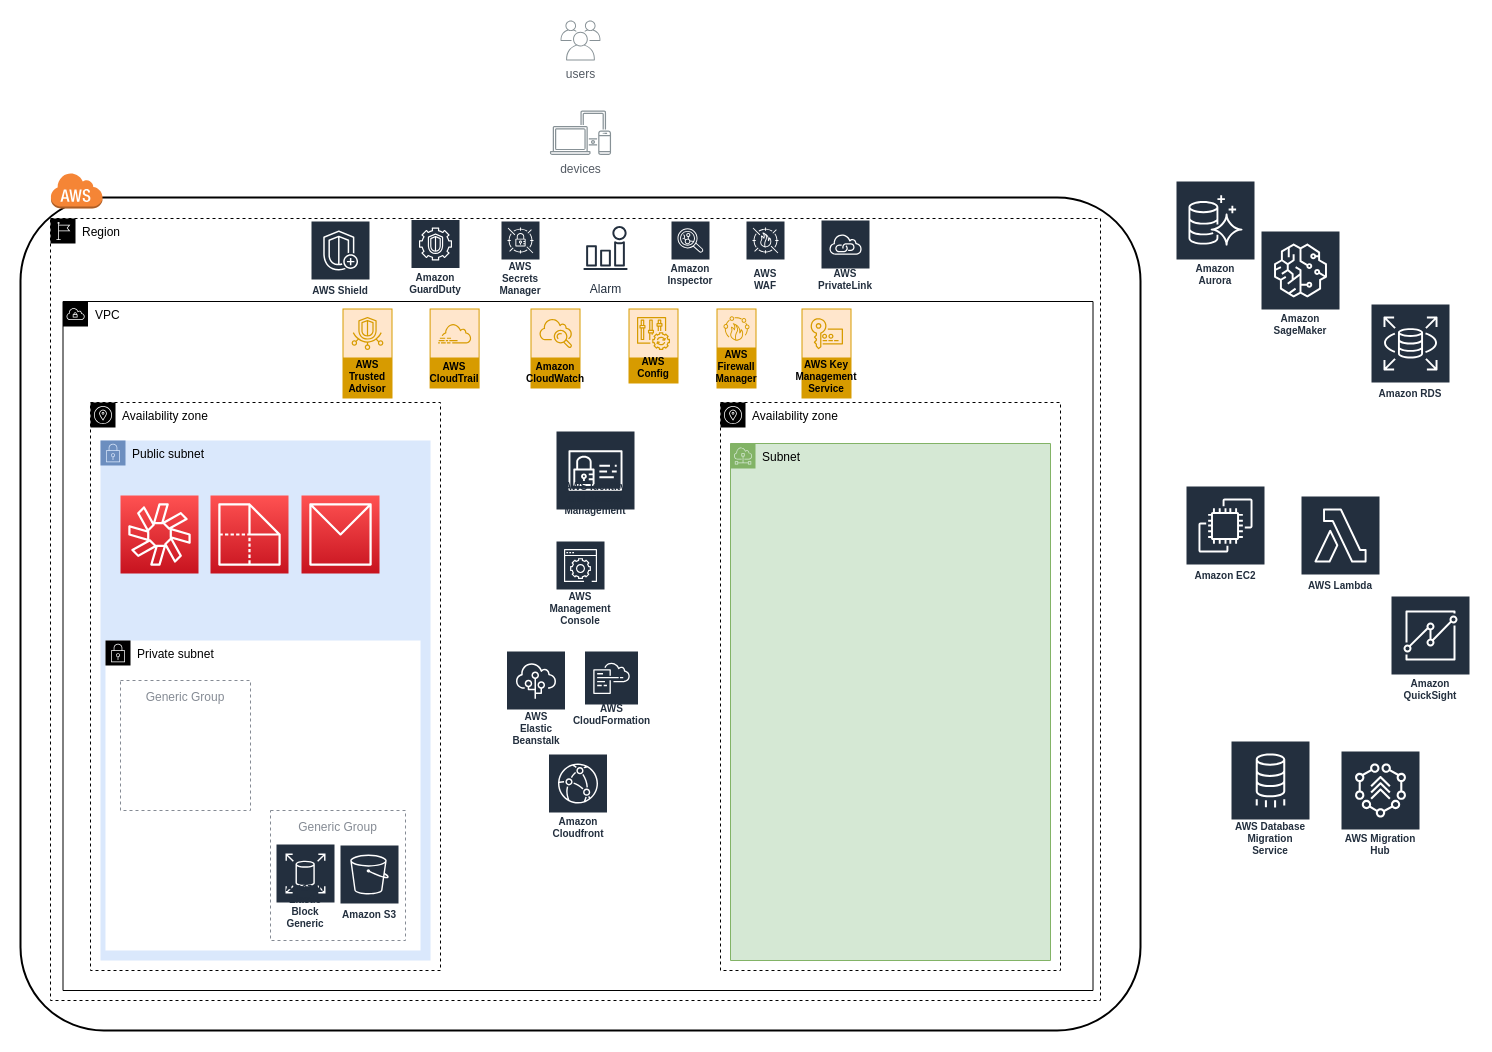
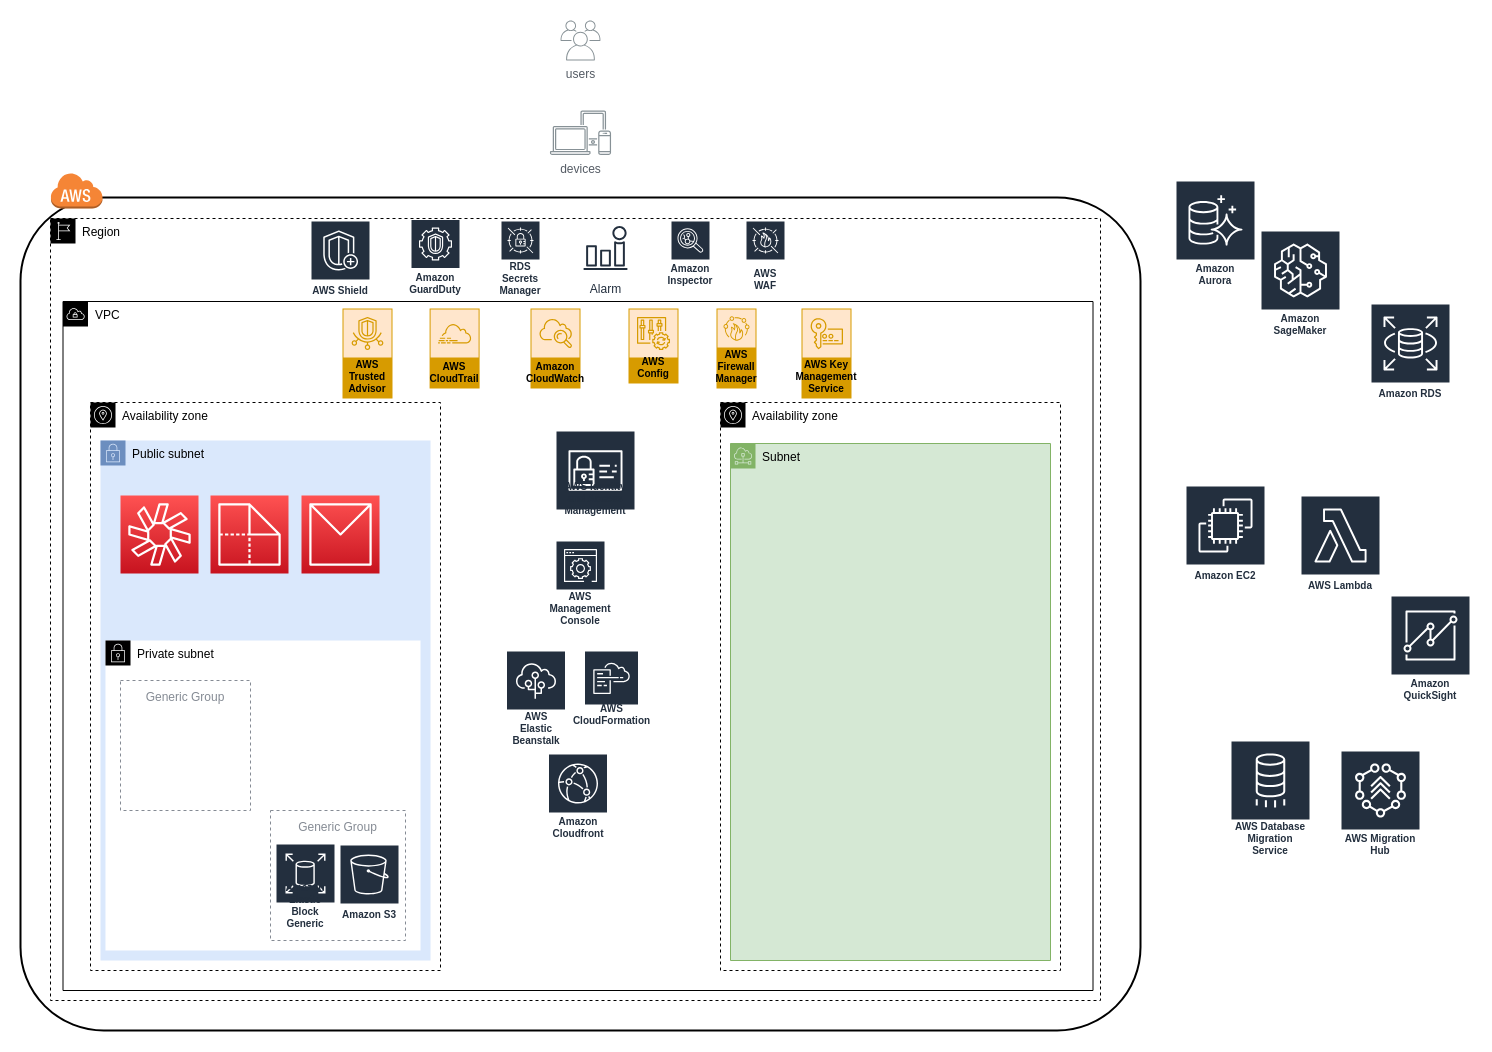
node "AWS PrivateLink": removed
node "AWS Secrets Manager": label "AWS Secrets Manager" -> "RDS Secrets Manager"
